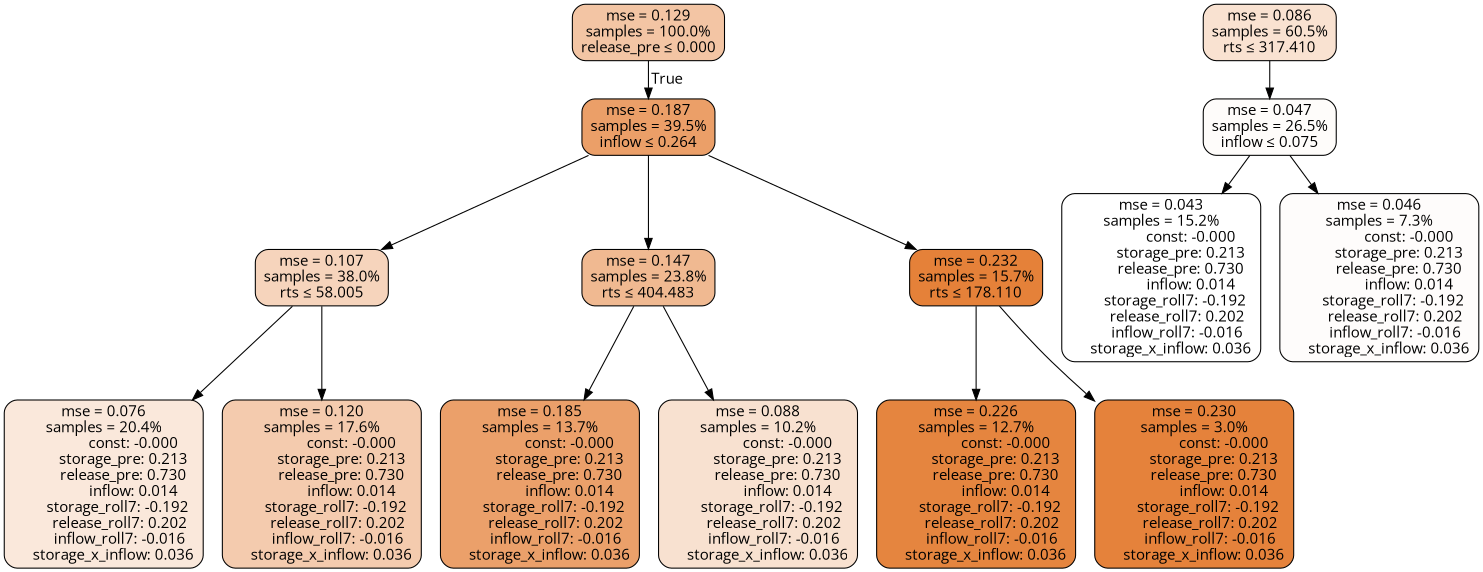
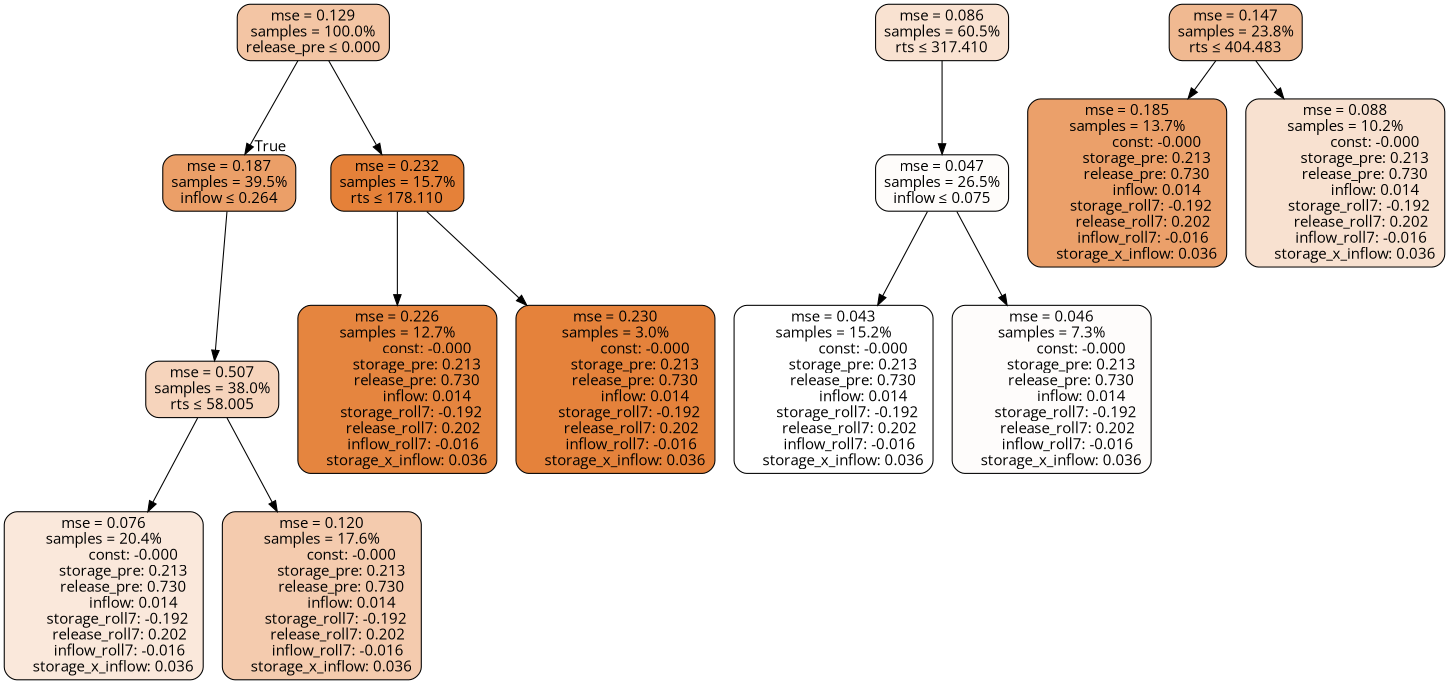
edge "mse = 0.187 samples = 39.5% inflow ≤ 0.264" -> "mse = 0.147 samples = 23.8% rts ≤ 404.483": removed
edge "mse = 0.187 samples = 39.5% inflow ≤ 0.264" -> "mse = 0.232 samples = 15.7% rts ≤ 178.110": now "mse = 0.129 samples = 100.0% release_pre ≤ 0.000" -> "mse = 0.232 samples = 15.7% rts ≤ 178.110"
node "mse = 0.107 samples = 38.0% rts ≤ 58.005": label "mse = 0.107 samples = 38.0% rts ≤ 58.005" -> "mse = 0.507 samples = 38.0% rts ≤ 58.005"
